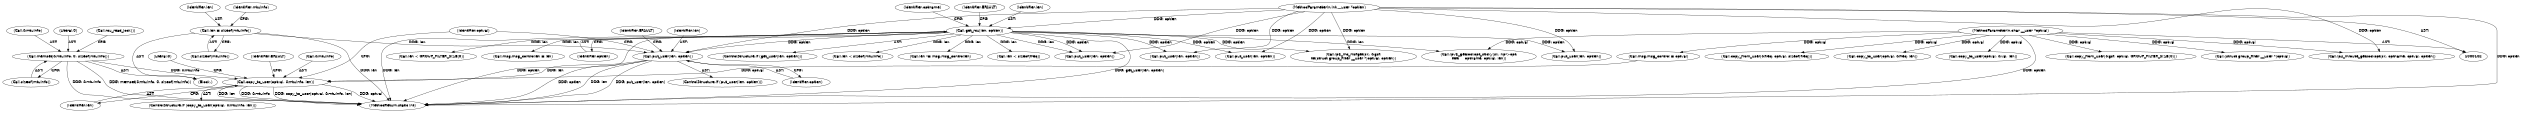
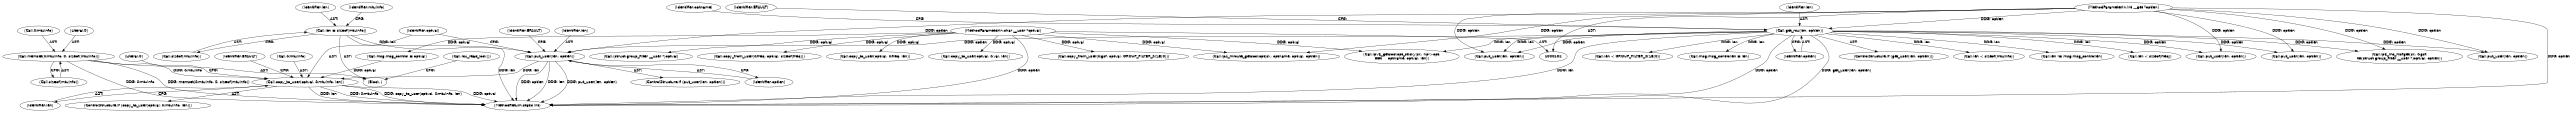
node "(MethodParameterIn,int __user *optlen)": label "(MethodParameterIn,int __user *optlen)" -> "(MethodParameterIn,int __get *optlen)"
edge "(Call,rcu_read_lock())" -> "(Call,memset(&mtuinfo, 0, sizeof(mtuinfo)))": now "(Call,rcu_read_lock())" -> "(Block,)"
edge "(Identifier,optval)" -> "(Call,copy_to_user(optval, &mtuinfo, len))": label "CFG: " -> "AST: "
